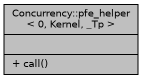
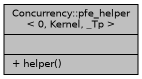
node "Concurrency::pfe_helper": text "+ call()" -> "+ helper()"
